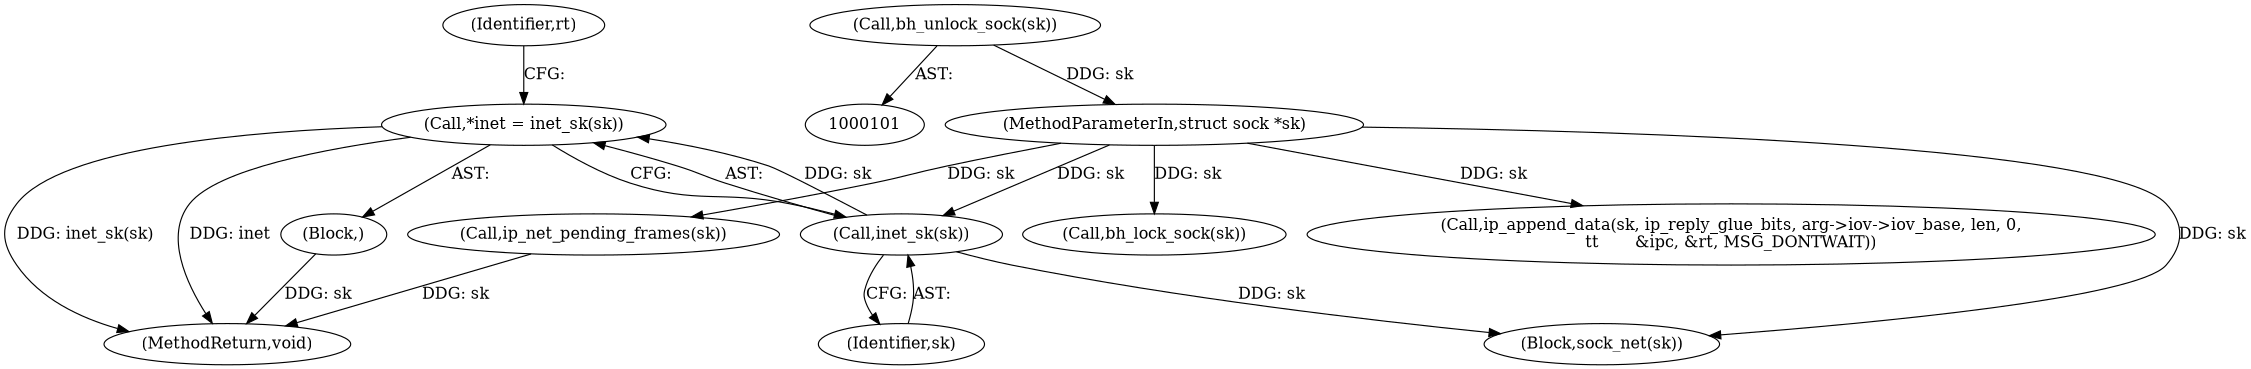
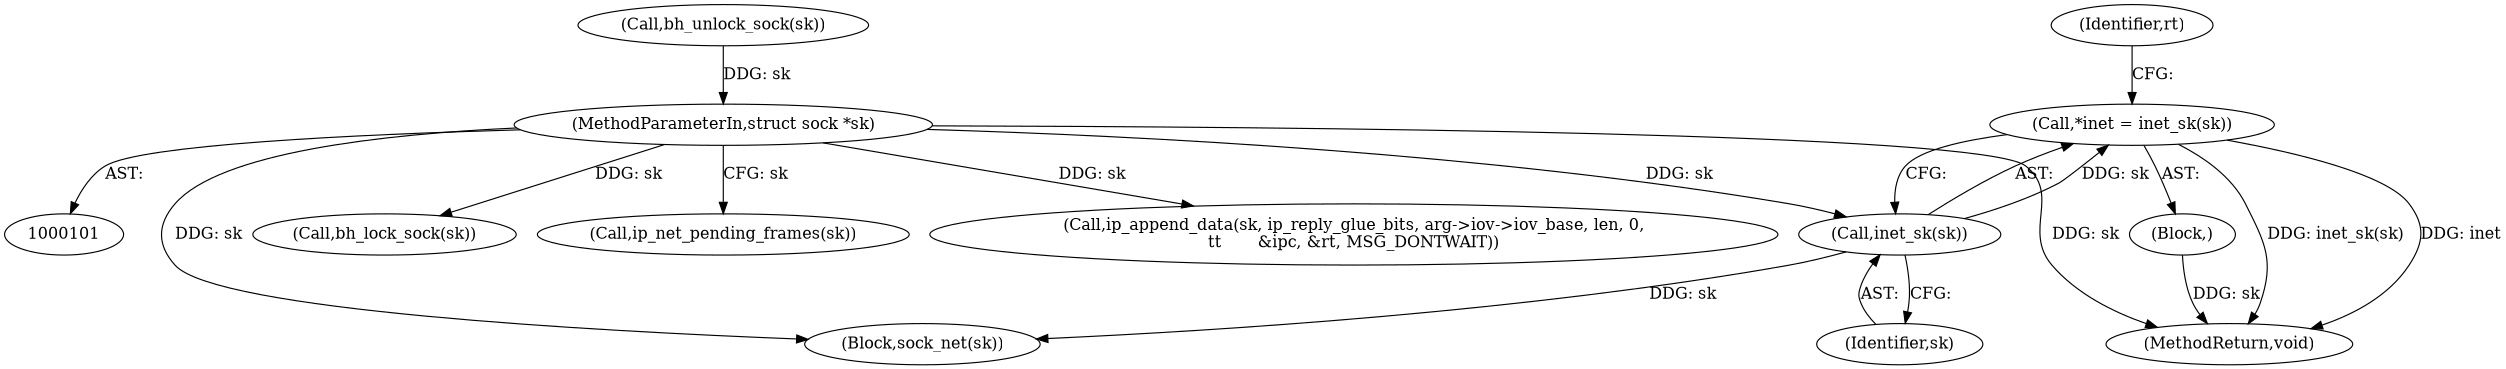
edge "(Call,bh_unlock_sock(sk))" -> "1000101": now "(MethodParameterIn,struct sock *sk)" -> "1000101"
edge "(MethodParameterIn,struct sock *sk)" -> "(Call,ip_net_pending_frames(sk))": label "DDG: sk" -> "CFG: sk"
edge "(Call,ip_net_pending_frames(sk))" -> "(MethodReturn,void)": now "(MethodParameterIn,struct sock *sk)" -> "(MethodReturn,void)"
